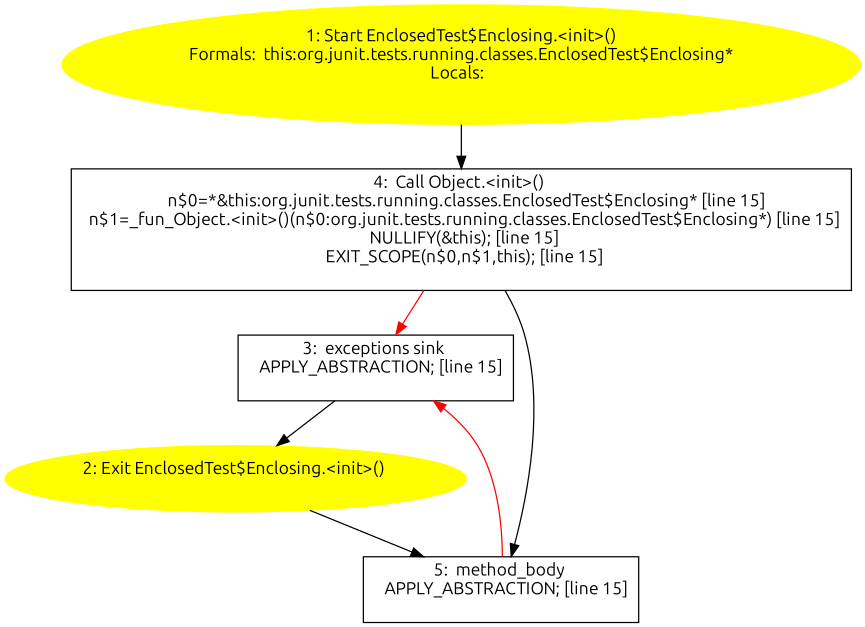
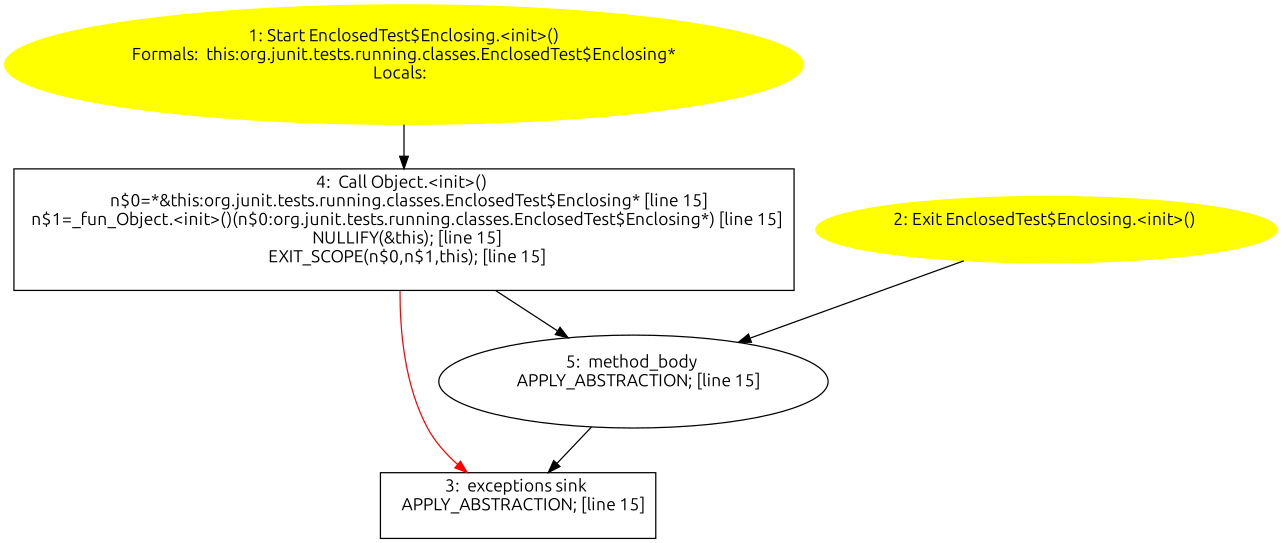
edge "3:  exceptions sink APPLY_ABSTRACTION; [line 15]" -> "2: Exit EnclosedTest$Enclosing.<init>()": removed
edge "5:  method_body APPLY_ABSTRACTION; [line 15]" -> "3:  exceptions sink APPLY_ABSTRACTION; [line 15]": color red -> black
node "5:  method_body APPLY_ABSTRACTION; [line 15]": shape box -> ellipse
